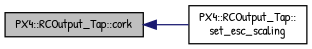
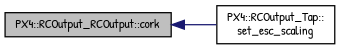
node "PX4::RCOutput_Tap::cork": label "PX4::RCOutput_Tap::cork" -> "PX4::RCOutput_RCOutput::cork"
